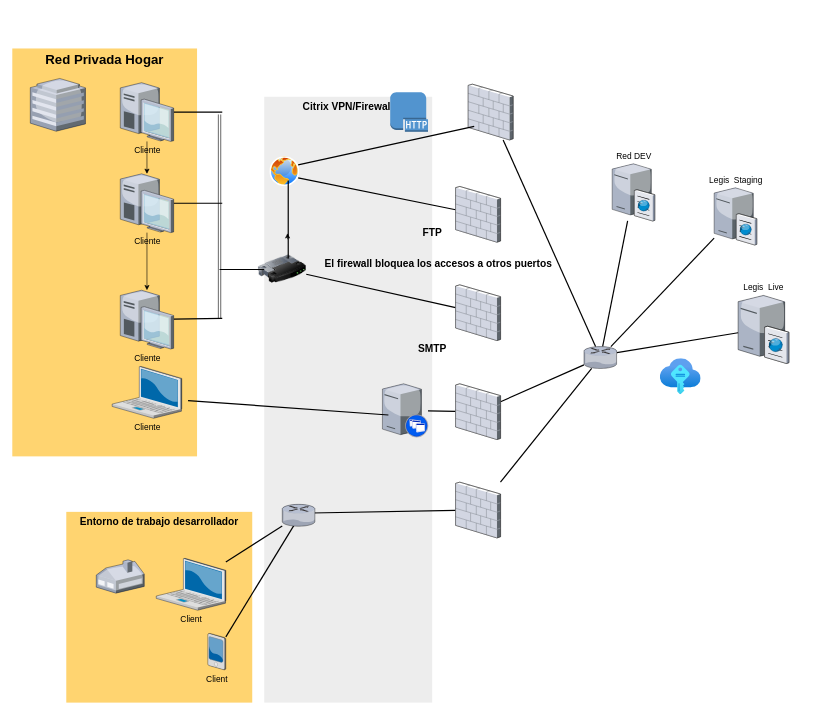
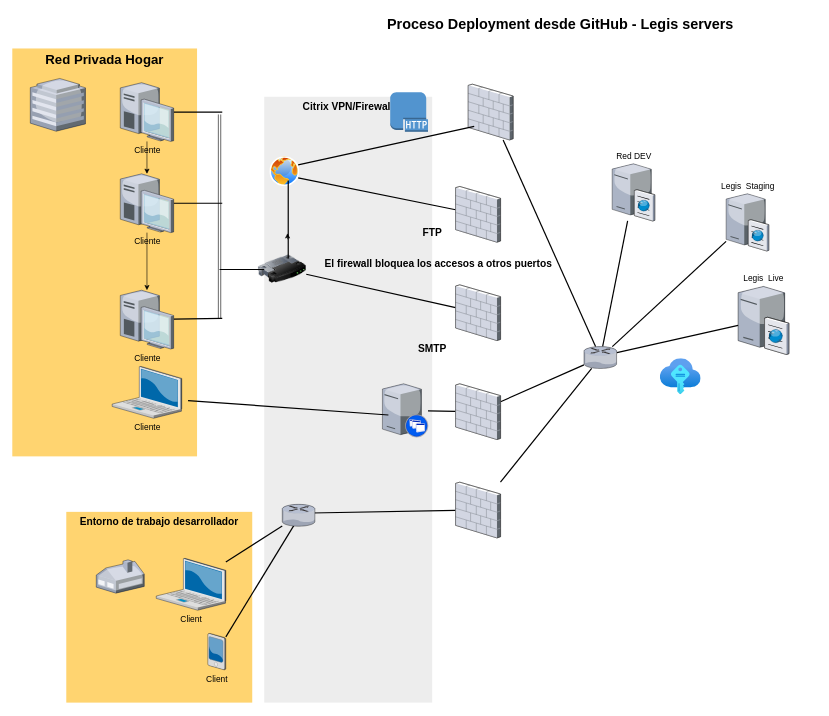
node "Proceso Deployment desde GitHub - Legis servers": added
node "Legis Staging": moved (736, 216) -> (748, 222)
node "Legis Live": moved (764, 329) -> (764, 320)
